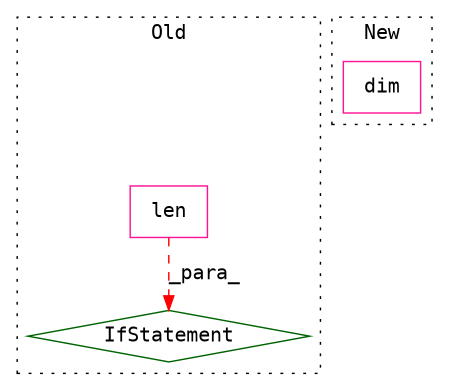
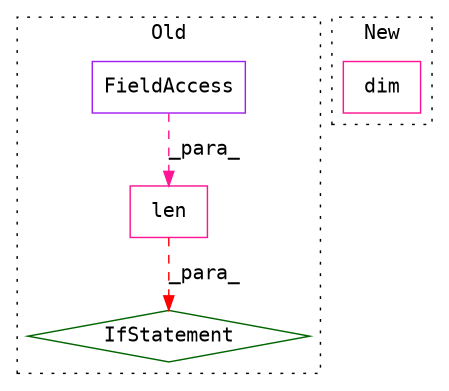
node "FieldAccess": added
